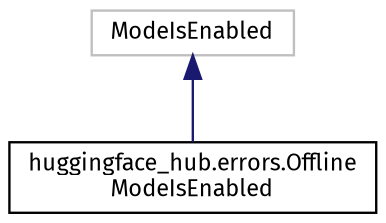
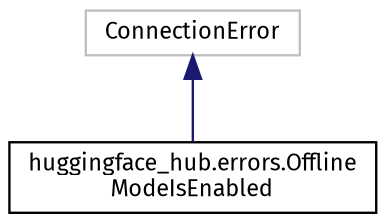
node "ModeIsEnabled": label "ModeIsEnabled" -> "ConnectionError"
